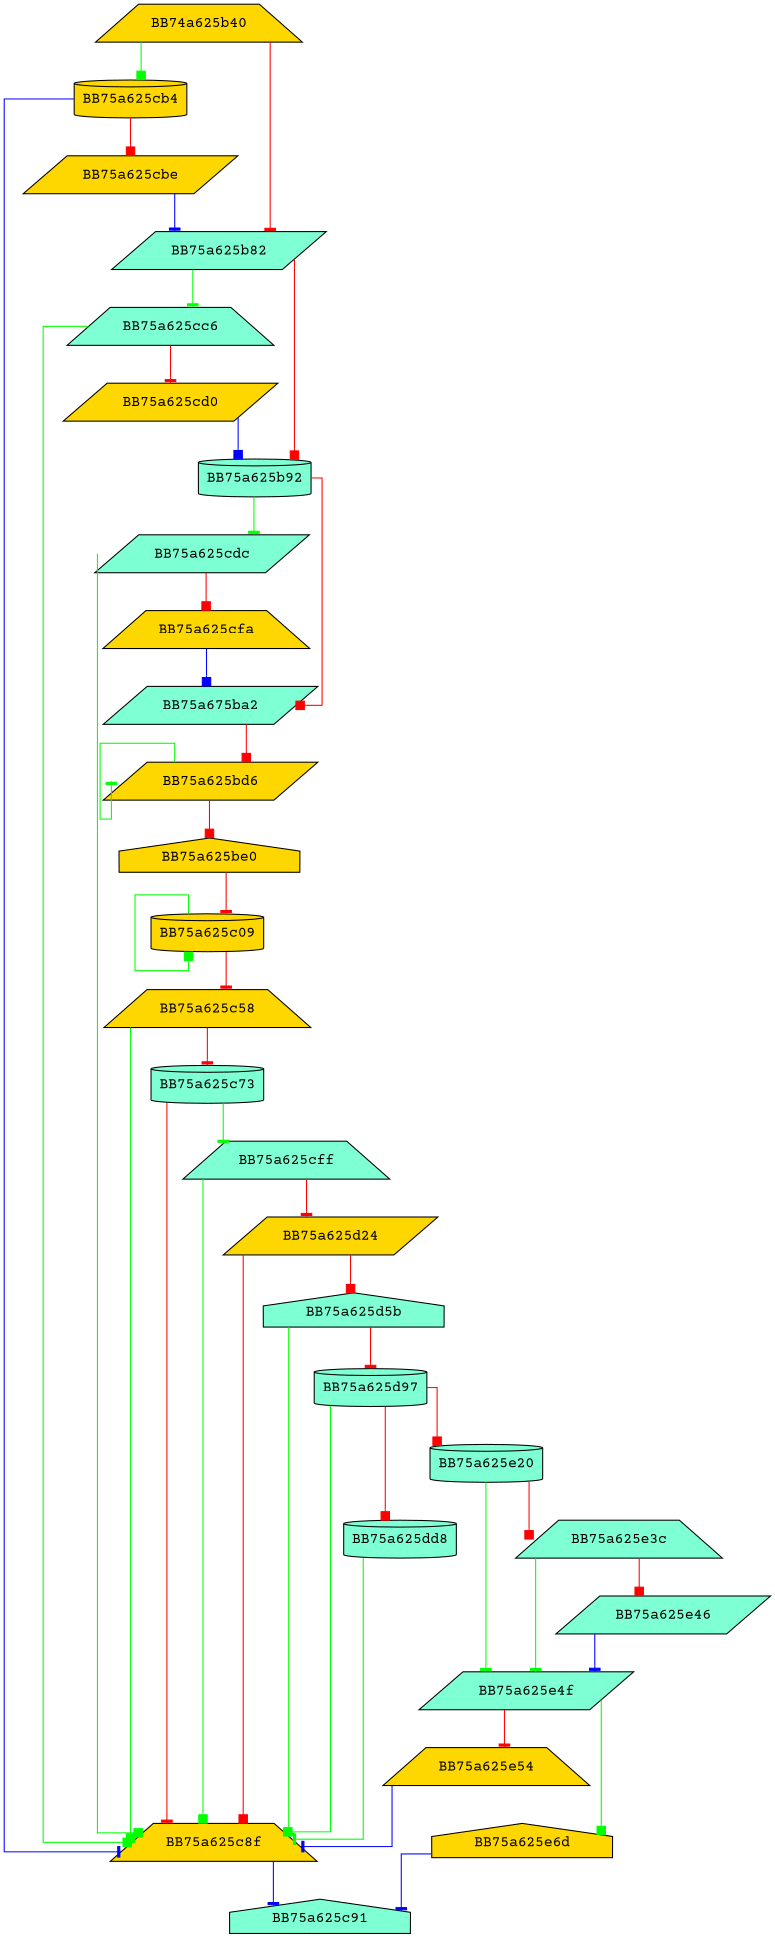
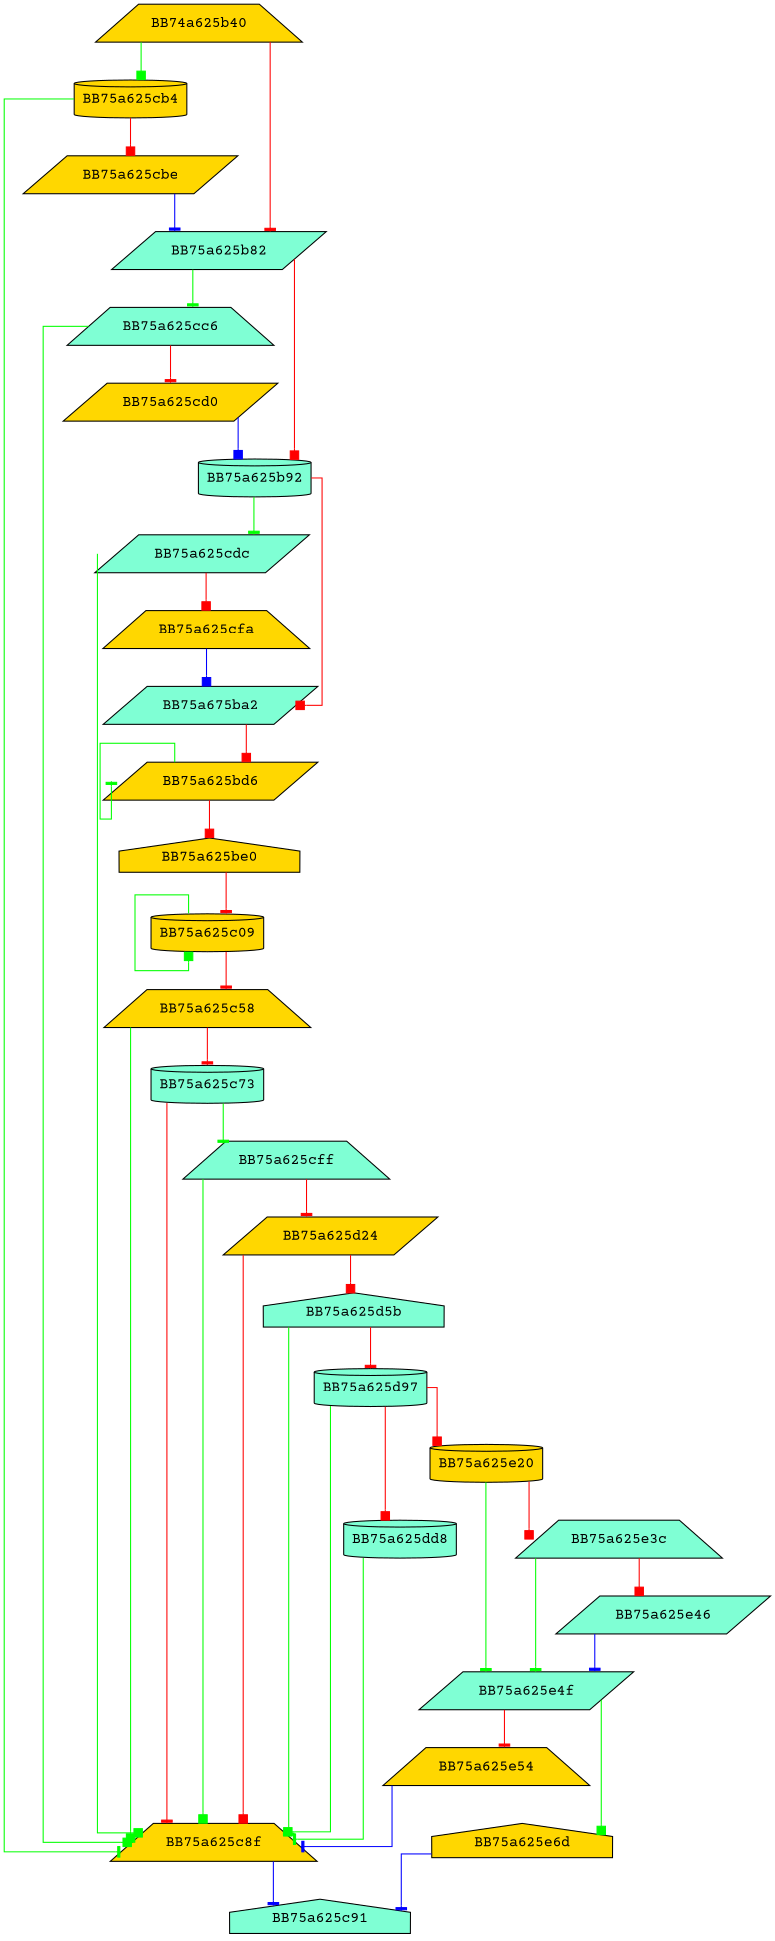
edge "BB75a625cb4" -> "BB75a625c8f": color blue -> green
node "BB75a625e20": fillcolor aquamarine -> gold
